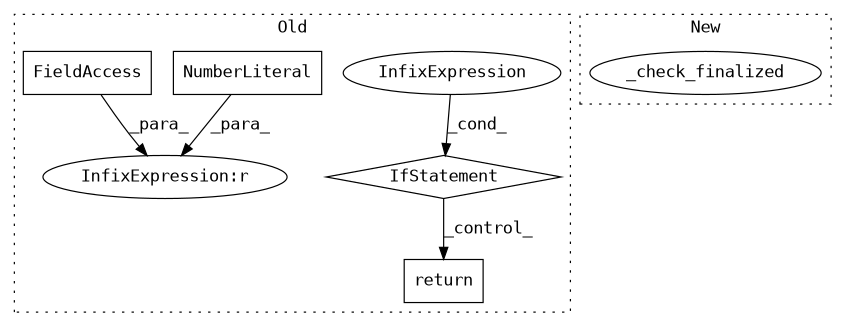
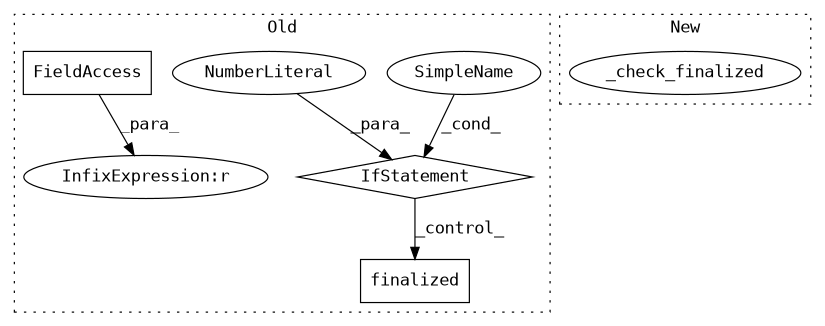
node "NumberLiteral": shape box -> ellipse
node "InfixExpression": label "InfixExpression" -> "SimpleName"
edge "NumberLiteral" -> "InfixExpression:r": now "NumberLiteral" -> "IfStatement"
node "return": label "return" -> "finalized"
